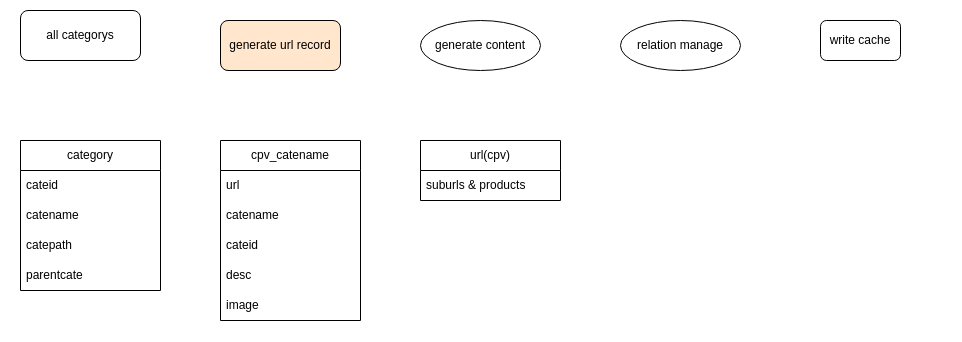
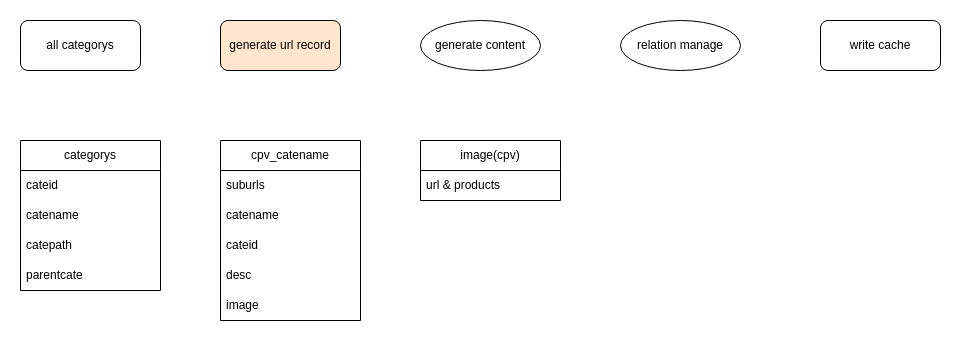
node "all categorys": moved (81, 36) -> (81, 46)
node "write cache": size 80x40 -> 120x50
node "category": label "category" -> "categorys"
node "url(cpv)": label "url(cpv)" -> "image(cpv)"
node "url": label "url" -> "suburls"
node "suburls & products": label "suburls & products" -> "url & products"
